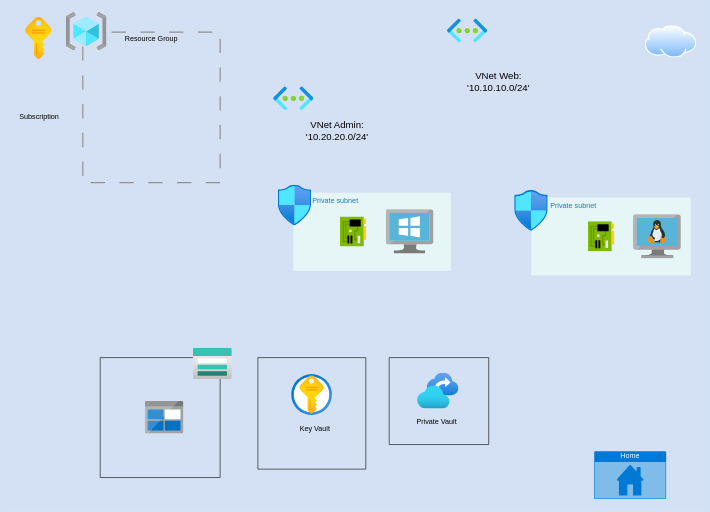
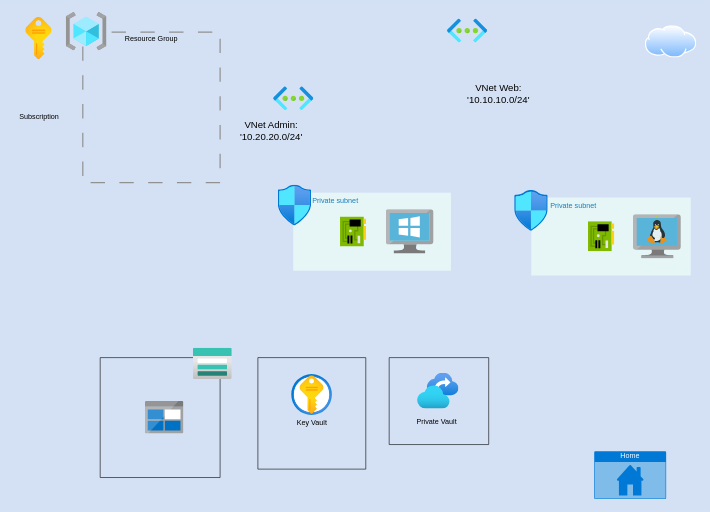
node "VNet Web: '10.10.10.0/24'": moved (498, 82) -> (498, 94)
node "VNet Admin: '10.20.20.0/24'": moved (337, 131) -> (271, 131)
node "Key Vault": moved (315, 429) -> (312, 423)
